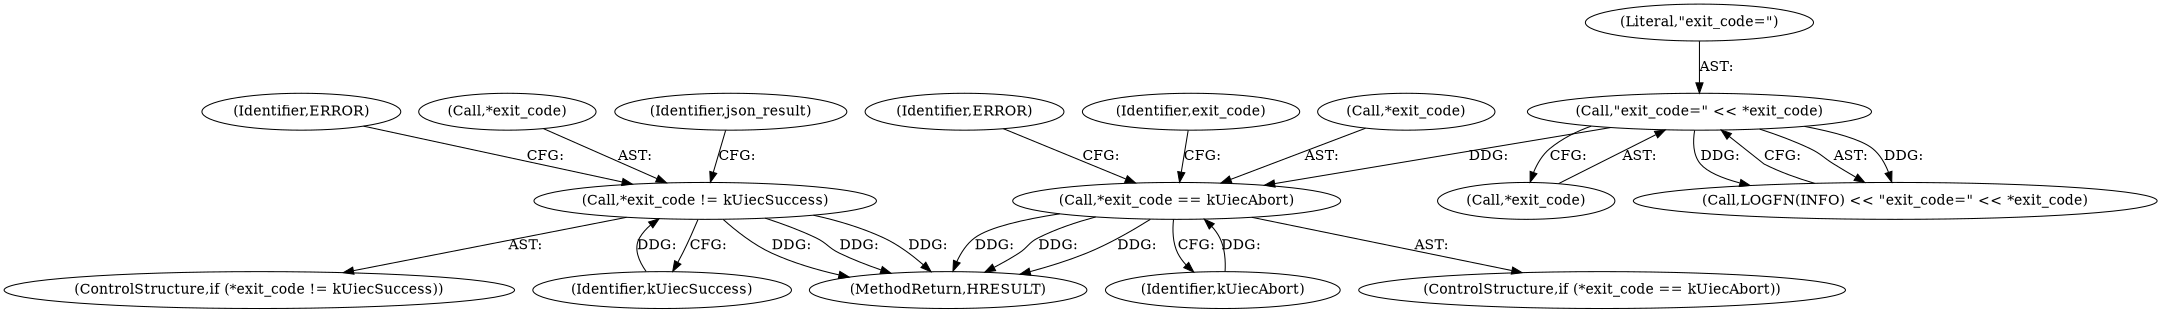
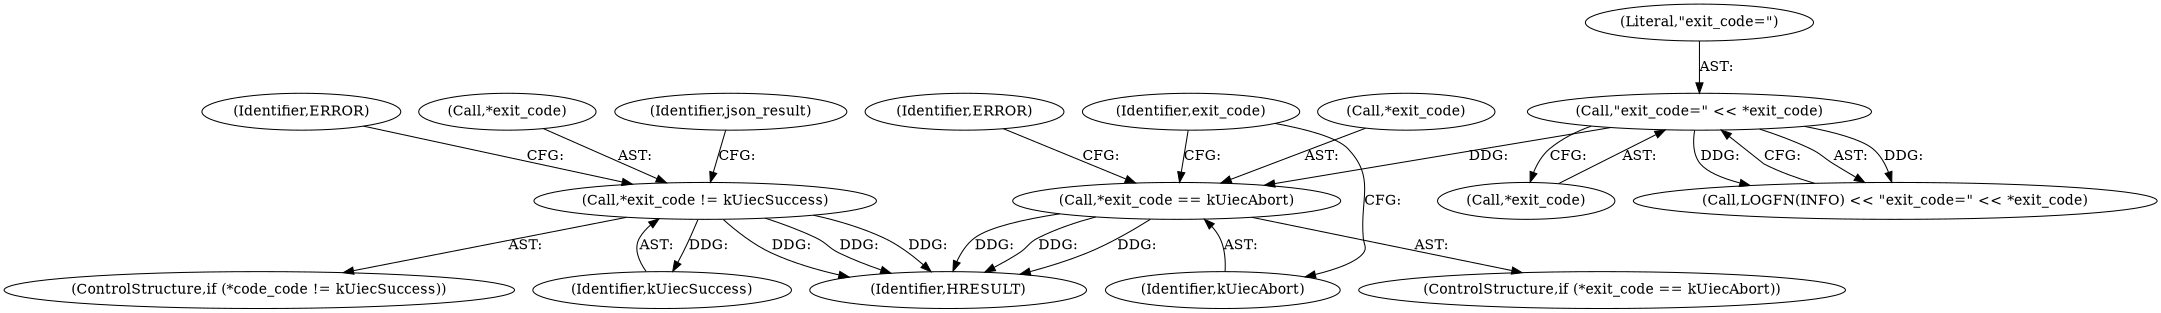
edge "(Call,*exit_code == kUiecAbort)" -> "(Identifier,kUiecAbort)": now "(Identifier,exit_code)" -> "(Identifier,kUiecAbort)"
edge "(Identifier,kUiecSuccess)" -> "(Call,*exit_code != kUiecSuccess)": label "DDG: " -> "AST: "
edge "(Call,*exit_code != kUiecSuccess)" -> "(Identifier,kUiecSuccess)": label "CFG: " -> "DDG: "
edge "(Identifier,kUiecAbort)" -> "(Call,*exit_code == kUiecAbort)": label "DDG: " -> "AST: "
node "(ControlStructure,if (*exit_code != kUiecSuccess))": label "(ControlStructure,if (*exit_code != kUiecSuccess))" -> "(ControlStructure,if (*code_code != kUiecSuccess))"
node "(MethodReturn,HRESULT)": label "(MethodReturn,HRESULT)" -> "(Identifier,HRESULT)"
